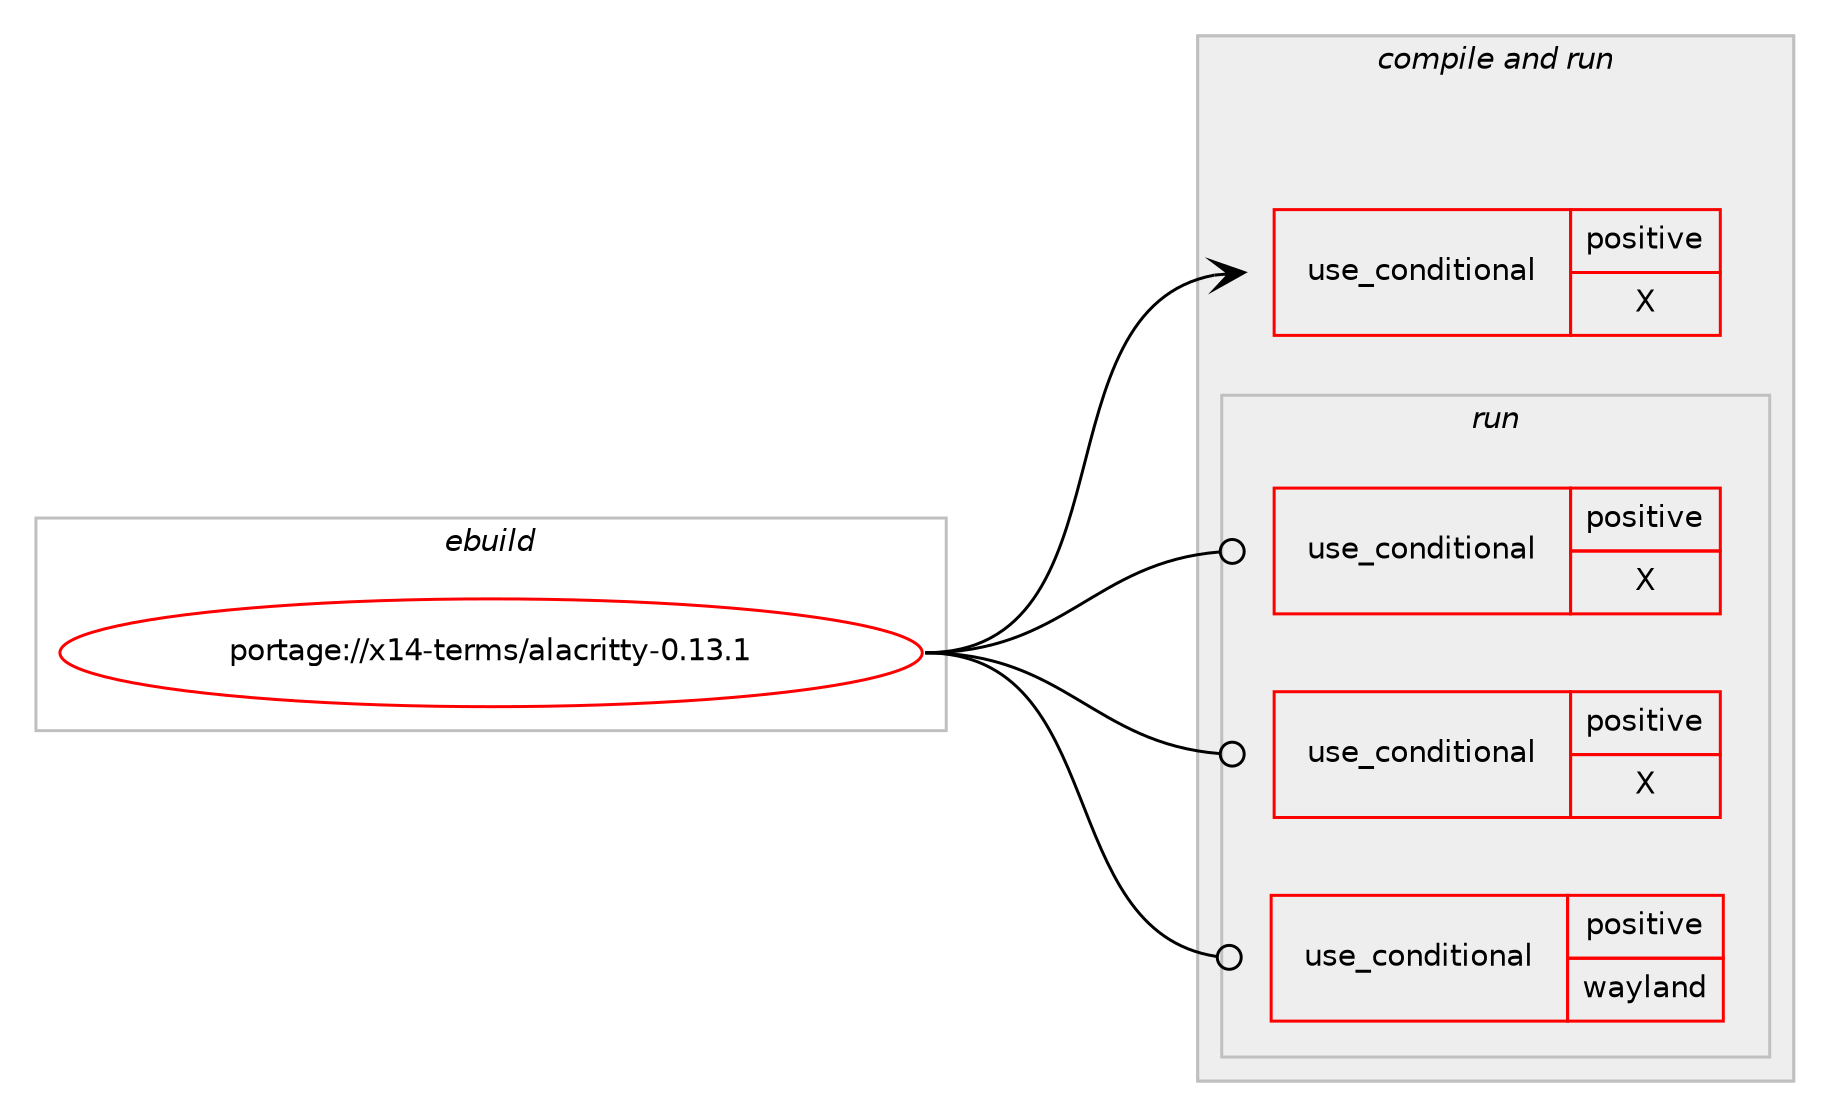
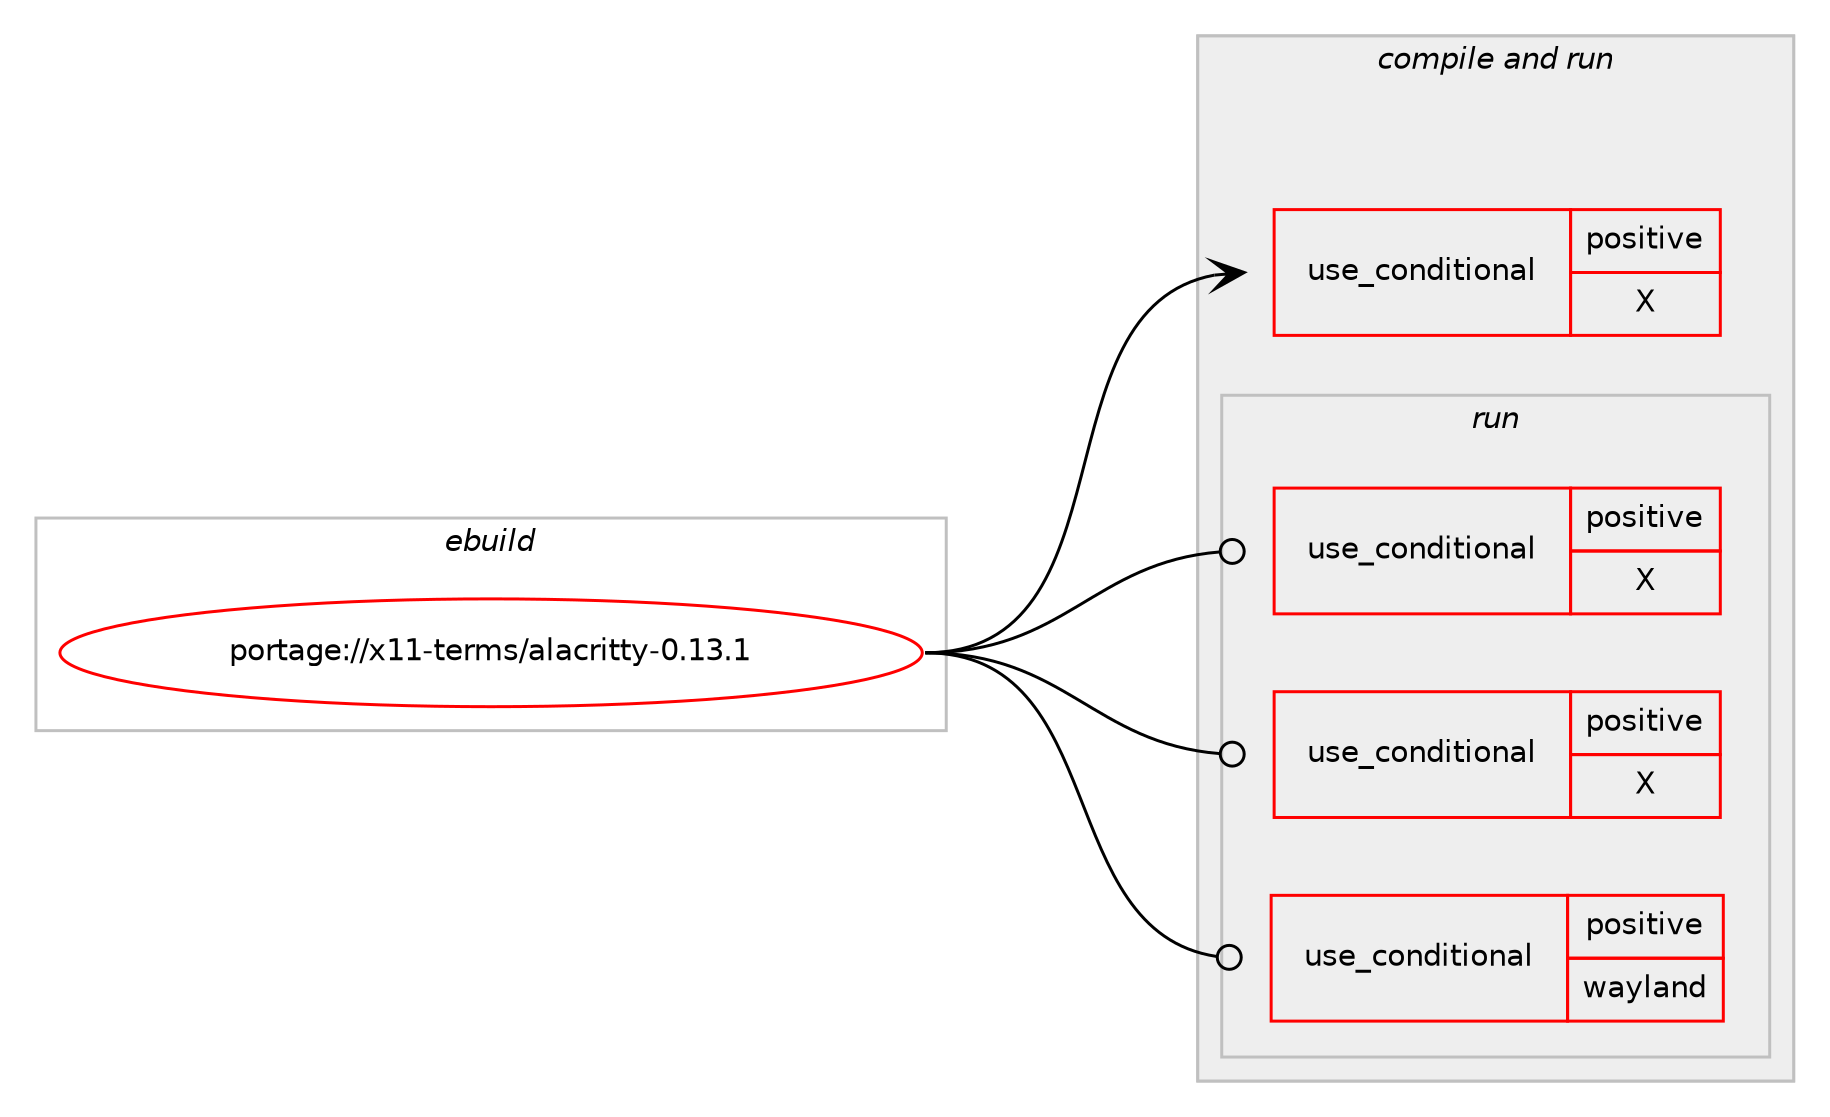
node "portage://x14-terms/alacritty-0.13.1": label "portage://x14-terms/alacritty-0.13.1" -> "portage://x11-terms/alacritty-0.13.1"
